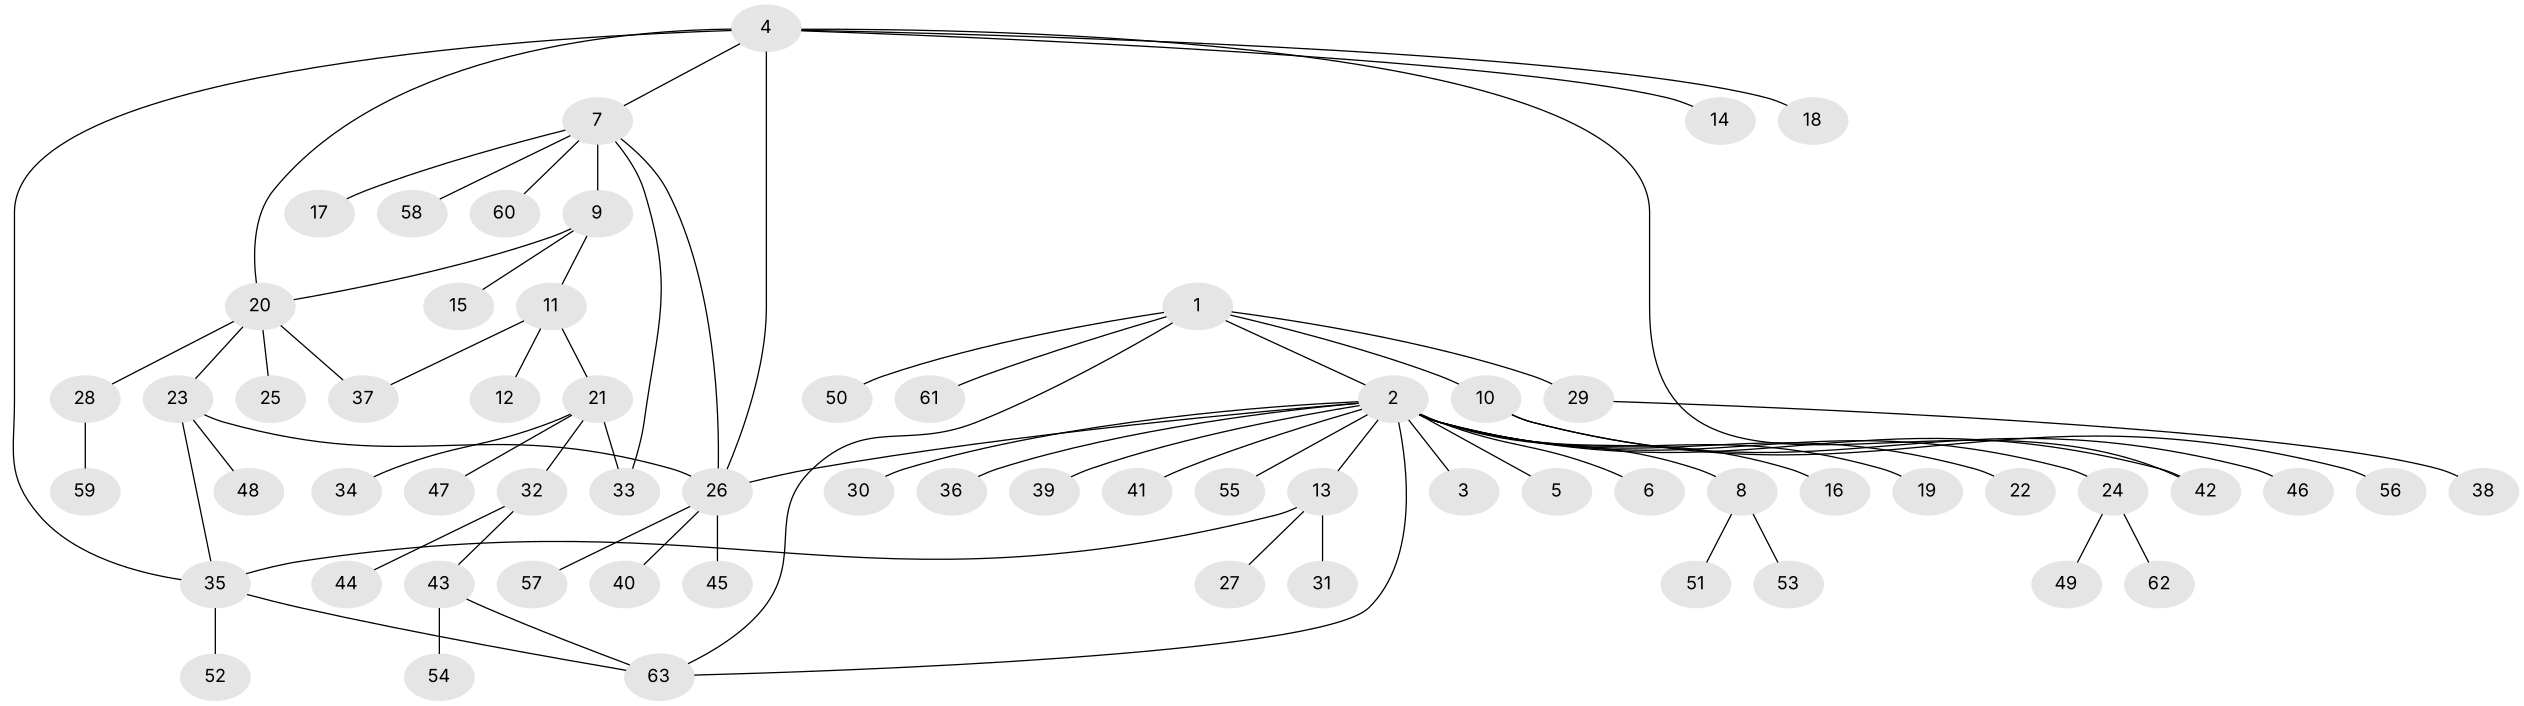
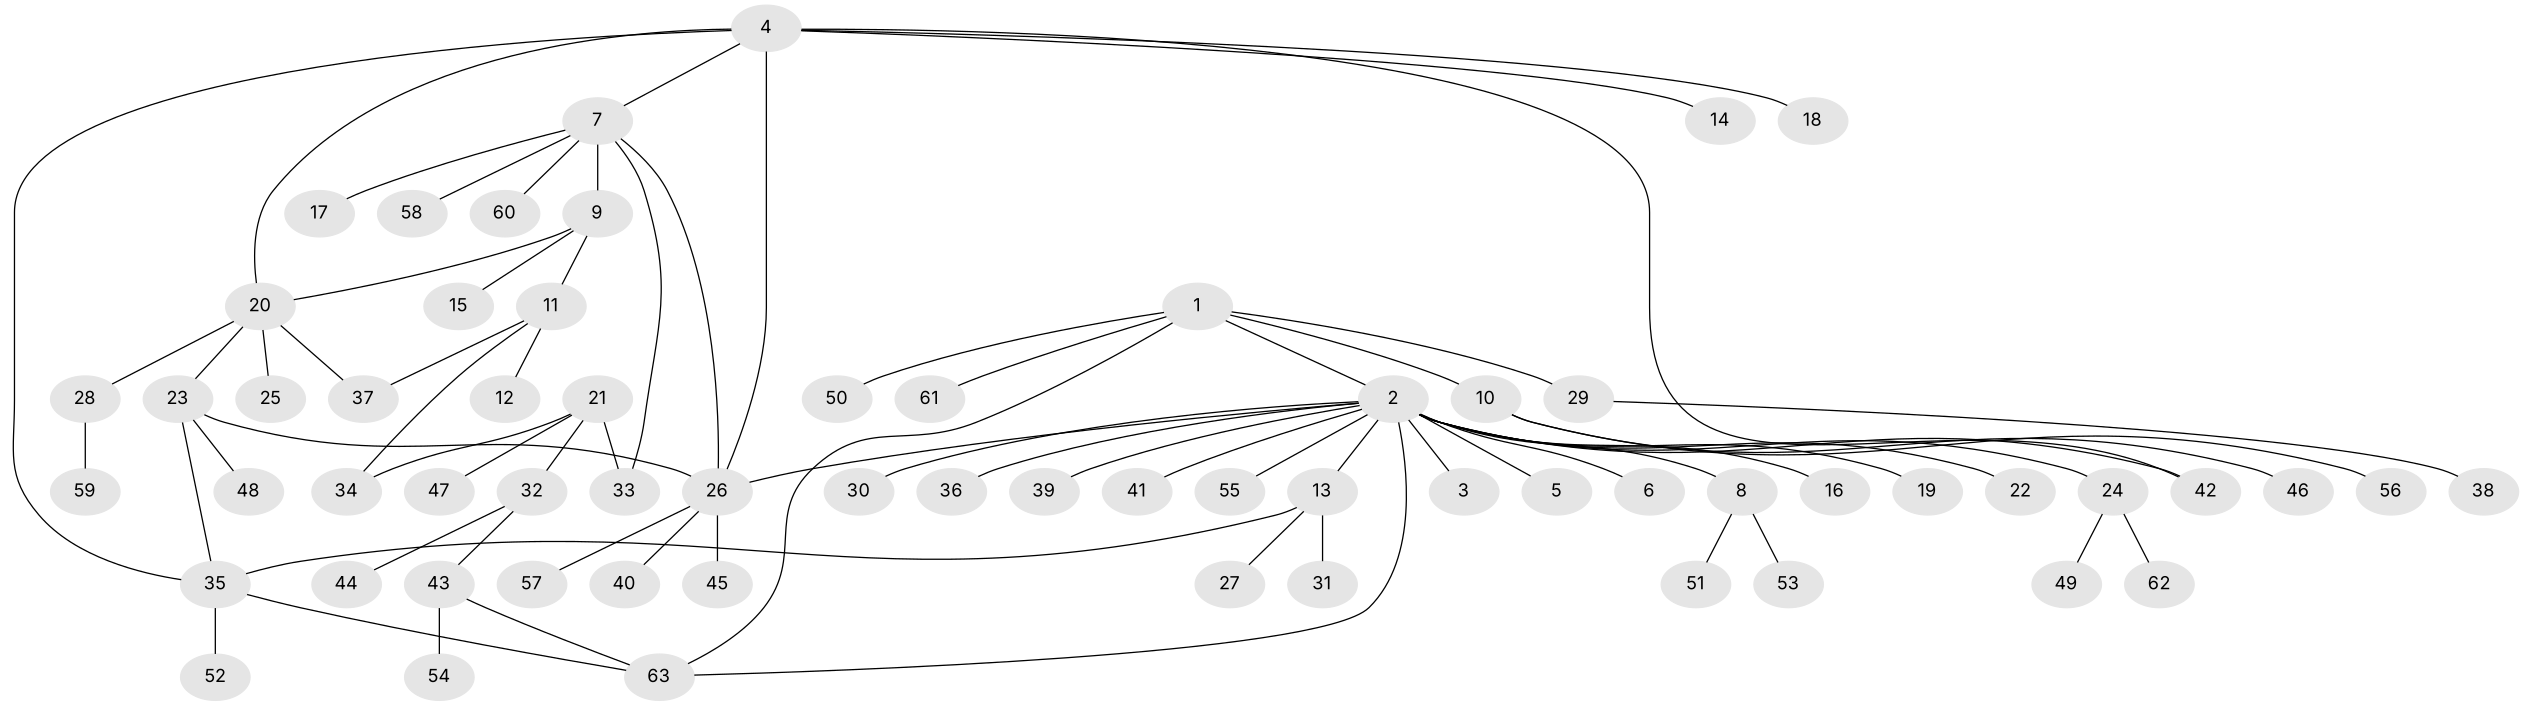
edge "11" -- "21": now "11" -- "34"
